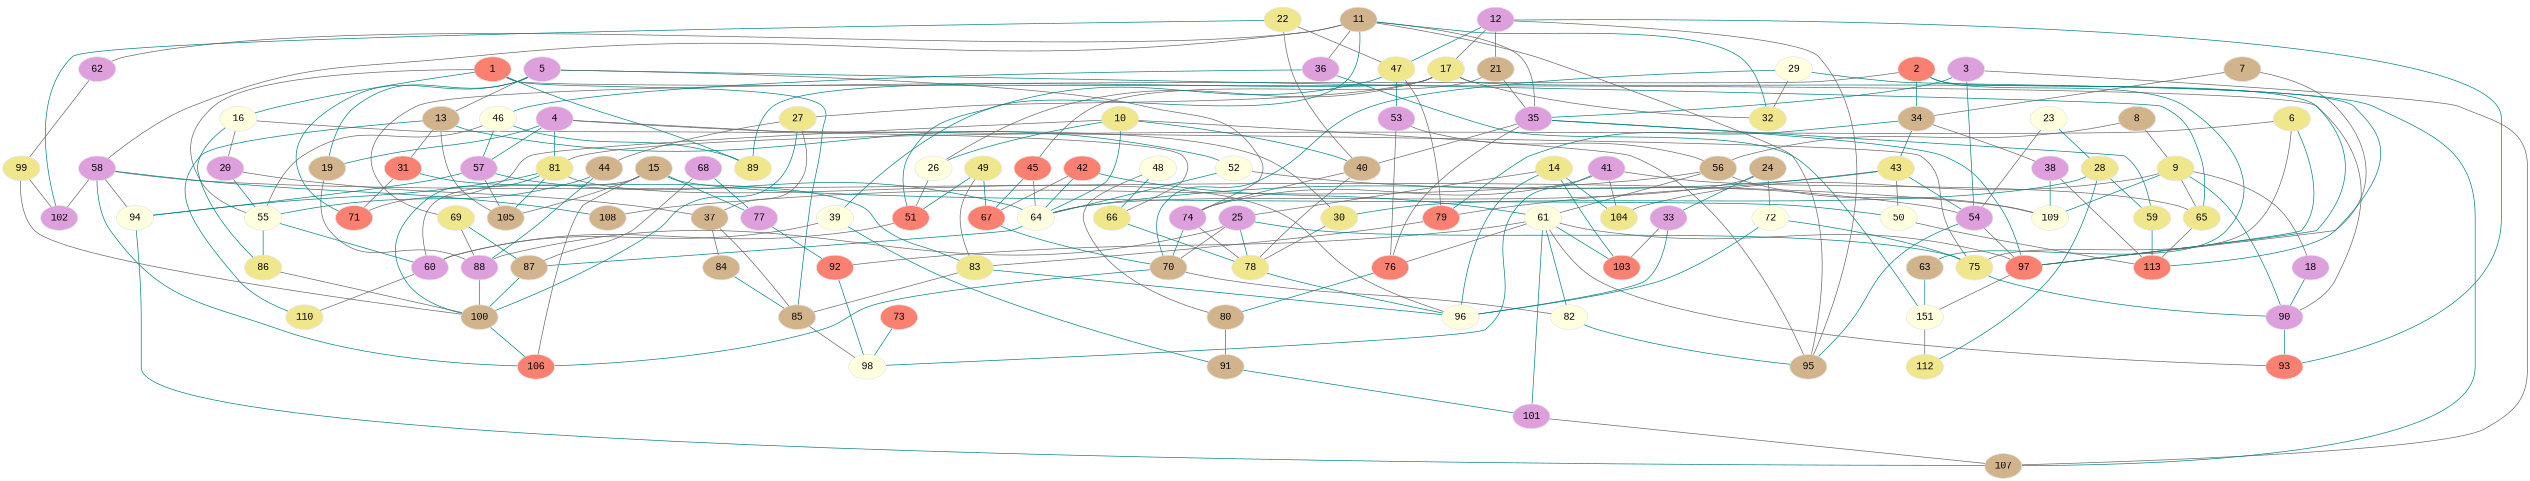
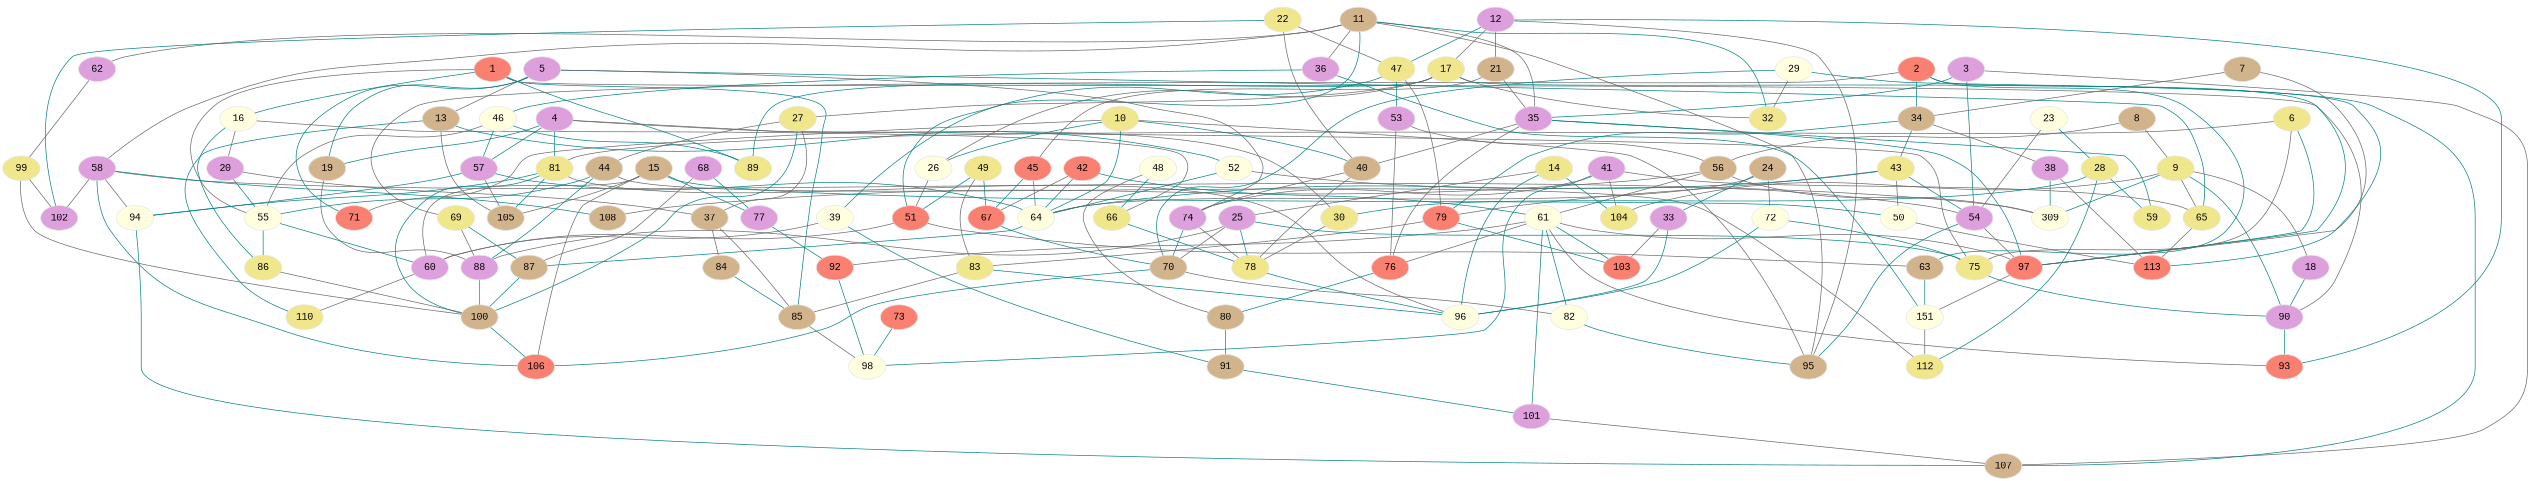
node "31": removed
edge "44" -- "112": added
node "109": label "109" -> "309"
edge "14" -- "103": now "79" -- "103"
edge "59" -- "113": removed
edge "51" -- "63": added
